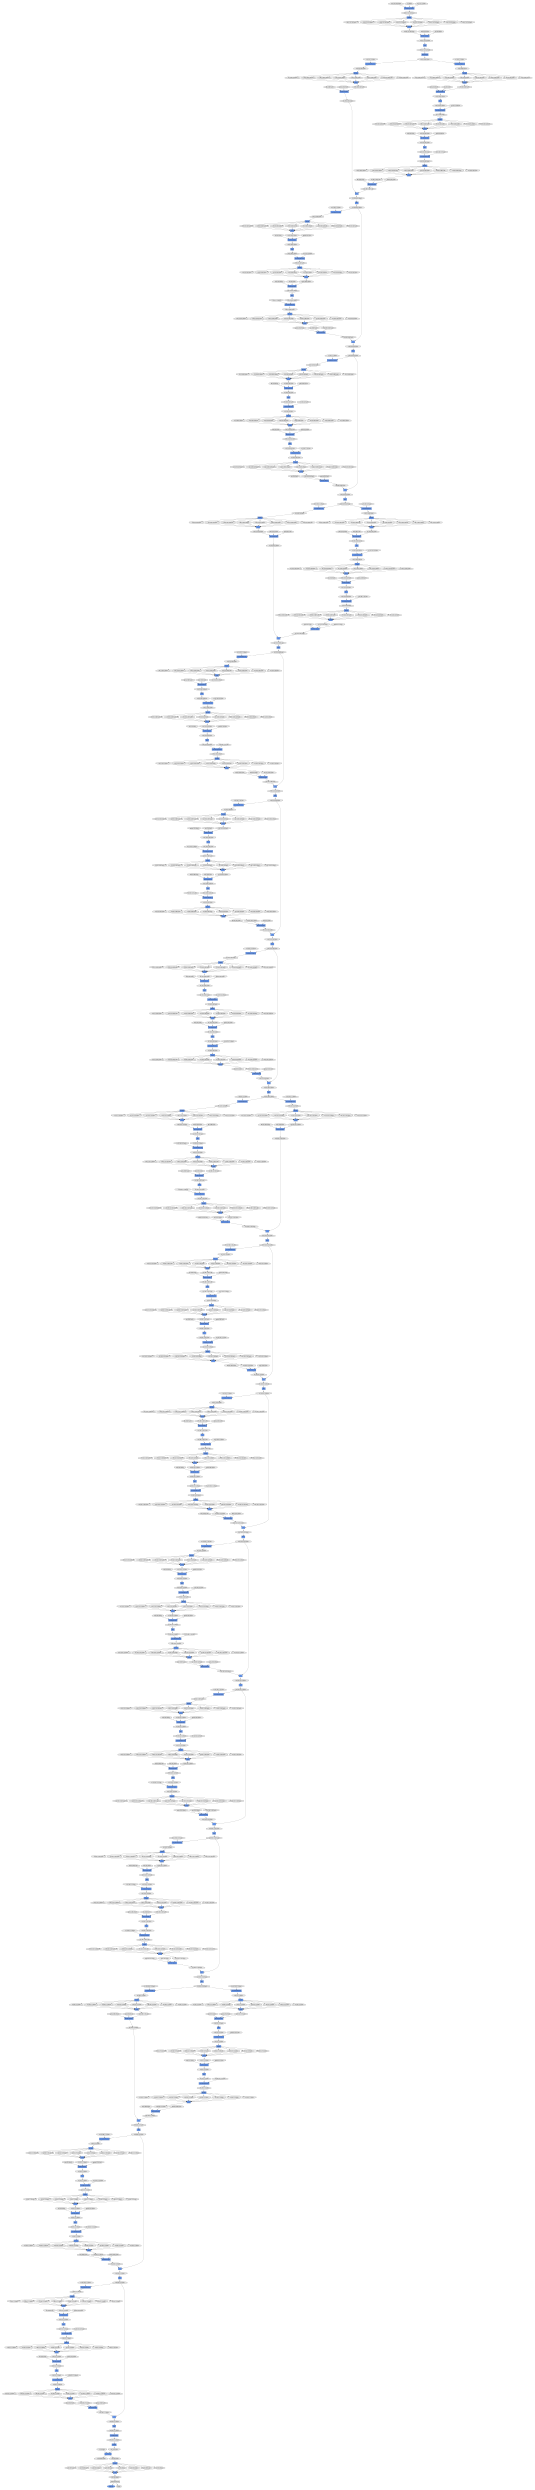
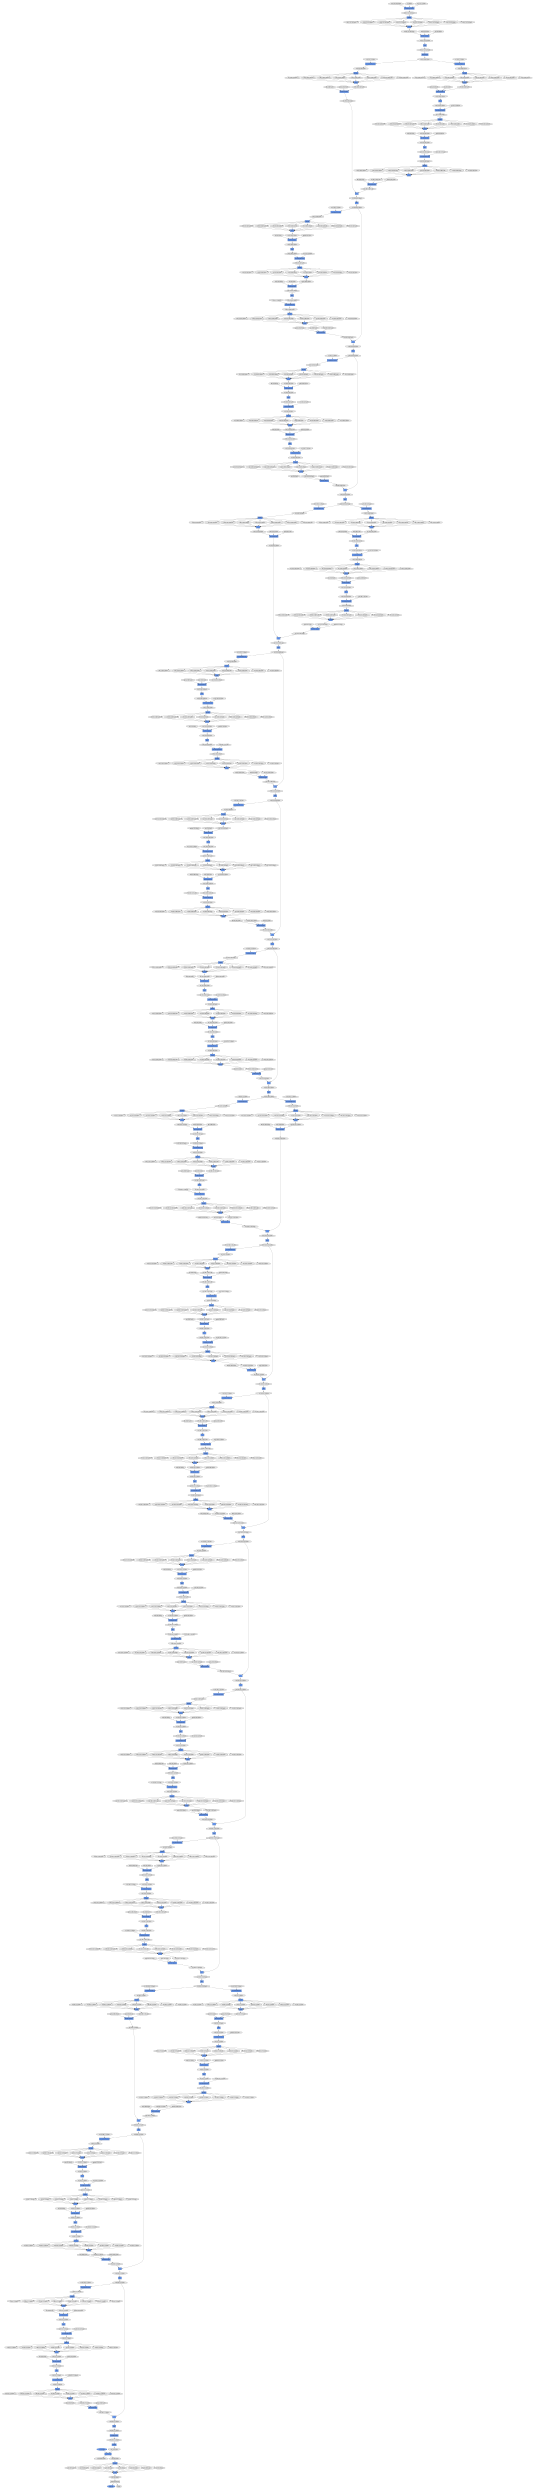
node "b: (125), float32": fillcolor #e0e0e0 -> #6495ed
